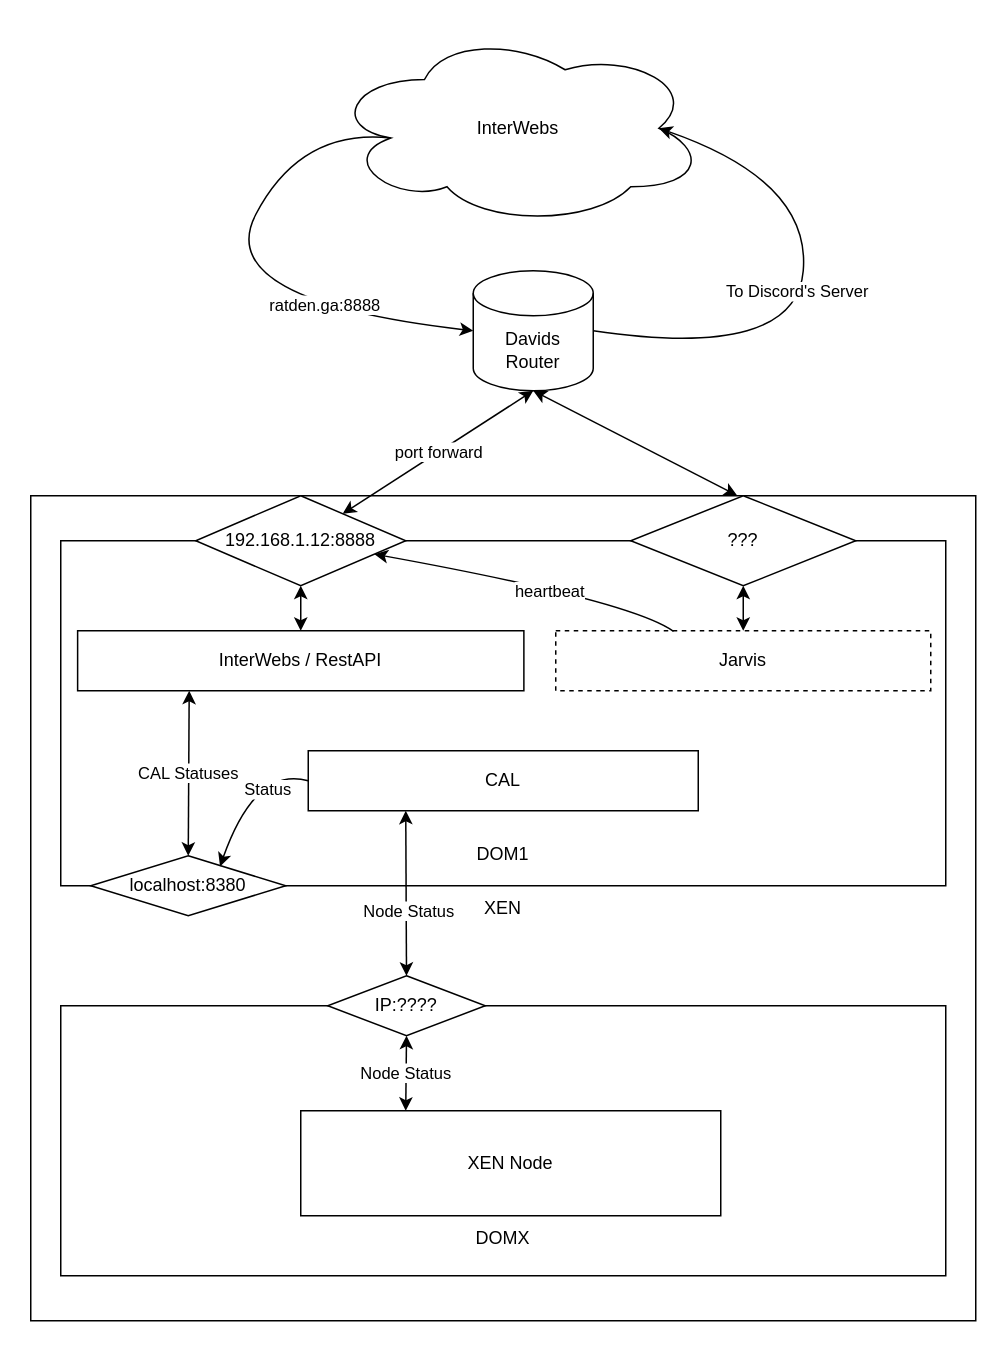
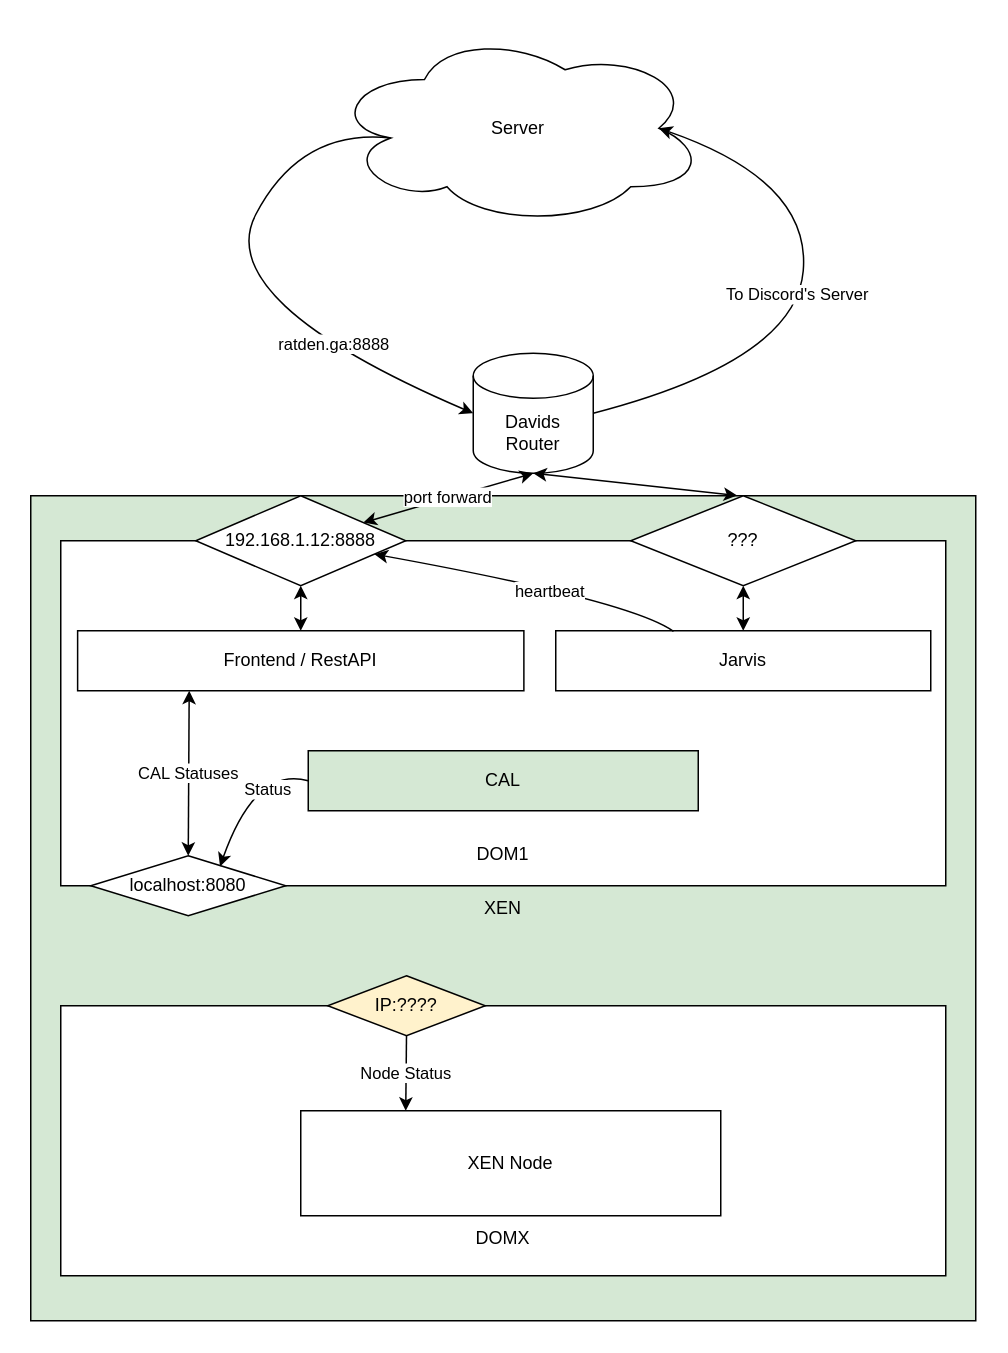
node "InterWebs": label "InterWebs" -> "Server"
node "Davids Router": moved (533, 331) -> (533, 413)
node "InterWebs / RestAPI": label "InterWebs / RestAPI" -> "Frontend / RestAPI"
node "Jarvis": style dashed -> solid
node "CAL": fillcolor #ffffff -> #d5e8d4
edge "CAL" -- "IP:????": removed, label "Node Status"
node "localhost:8380": label "localhost:8380" -> "localhost:8080"
node "XEN": fillcolor #ffffff -> #d5e8d4
node "IP:????": fillcolor #ffffff -> #fff2cc
edge "IP:????" -- "XEN Node": arrowhead classic -> none
